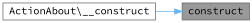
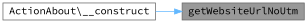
node "construct": label "construct" -> "getWebsiteUrlNoUtm"
